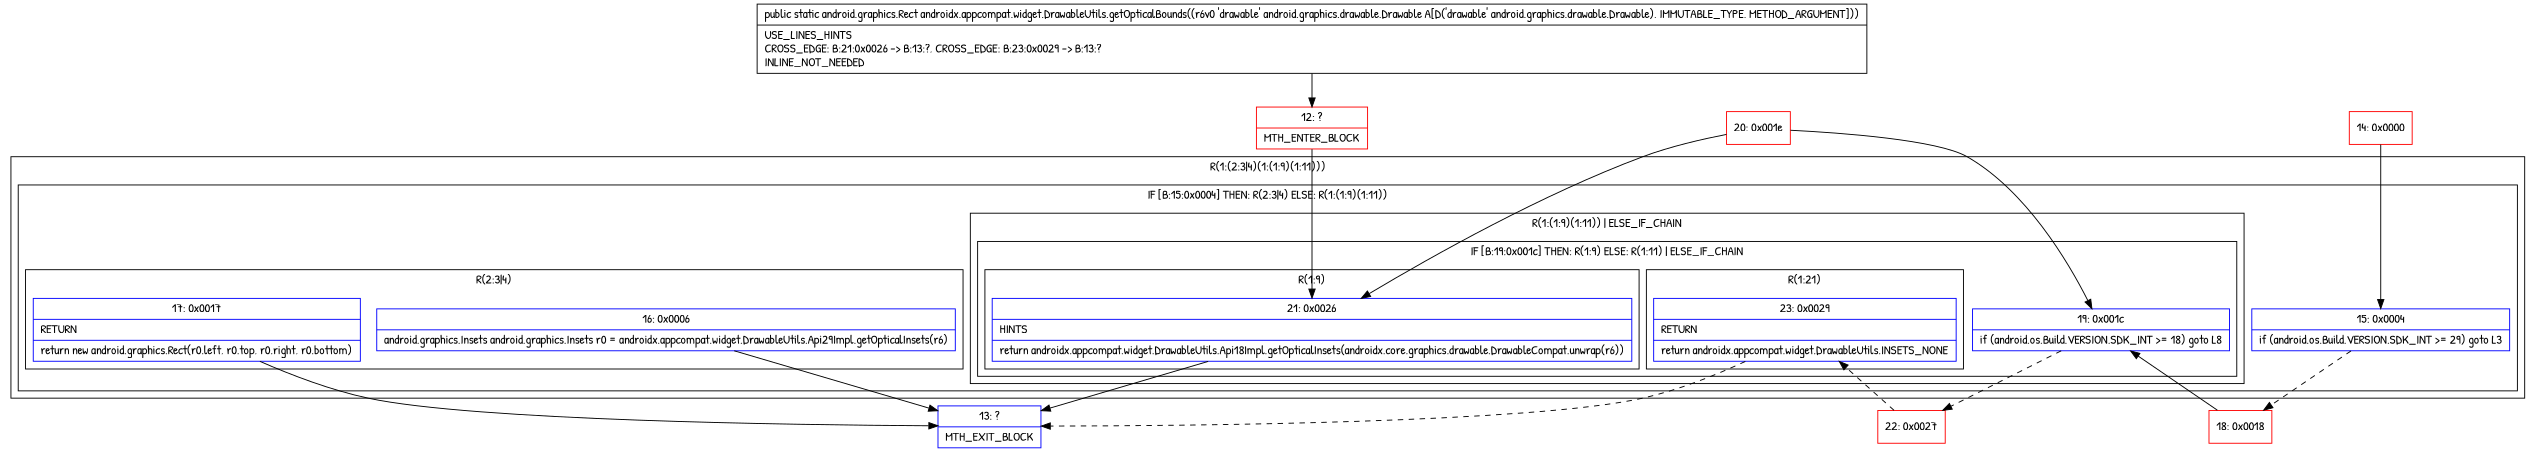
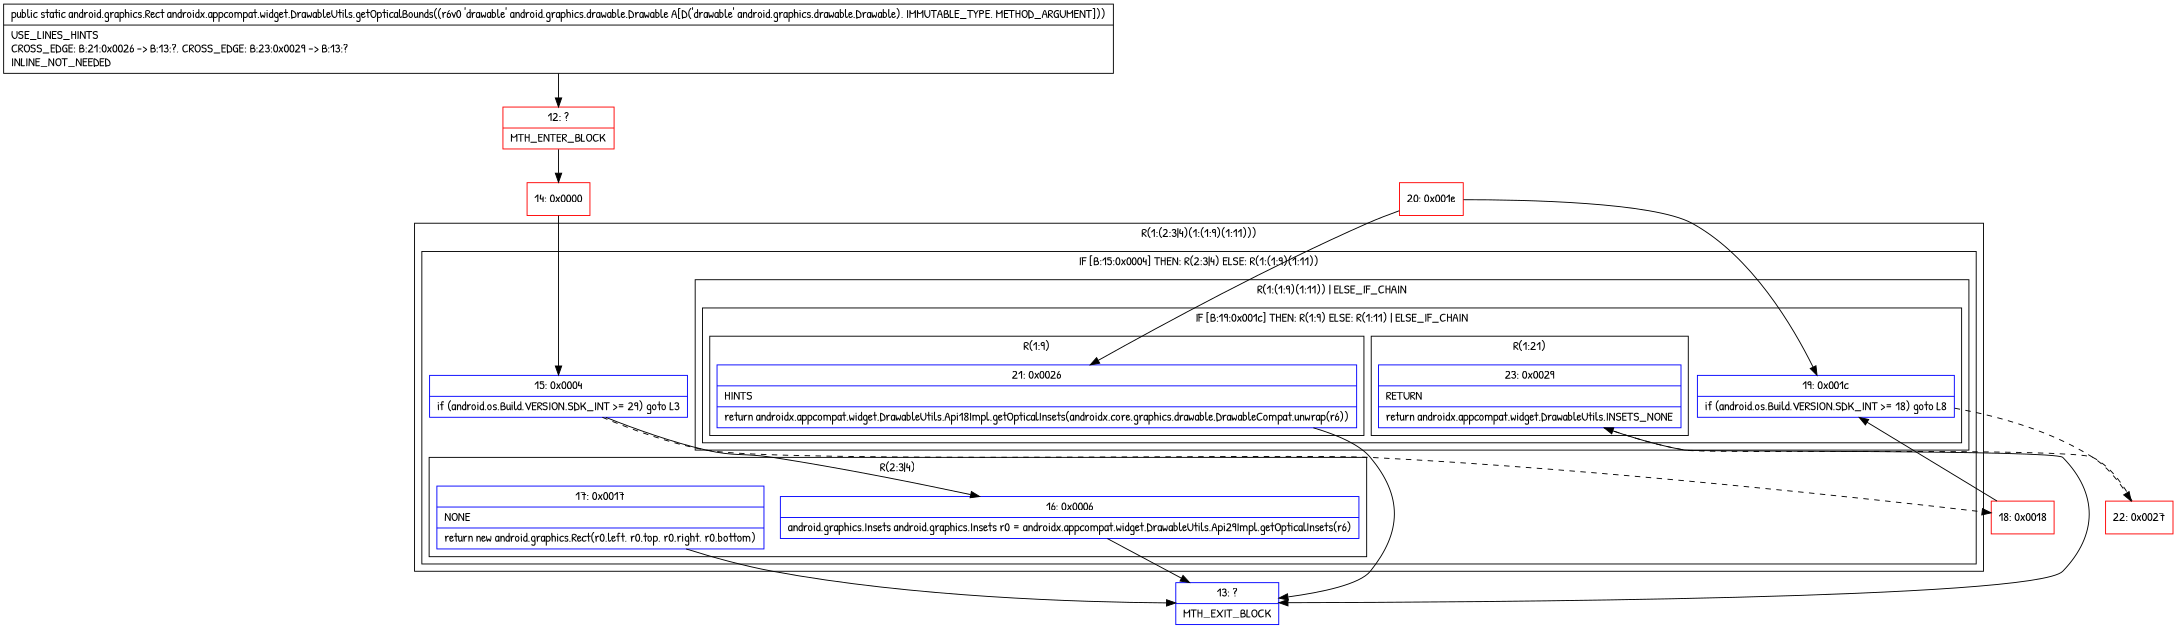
edge "12: ?" -> "21: 0x0026": now "12: ?" -> "14: 0x0000"
node "17: 0x0017": text "RETURN" -> "NONE"
edge "23: 0x0029" -> "13: ?": style dashed -> solid
edge "15: 0x0004" -> "16: 0x0006": added
